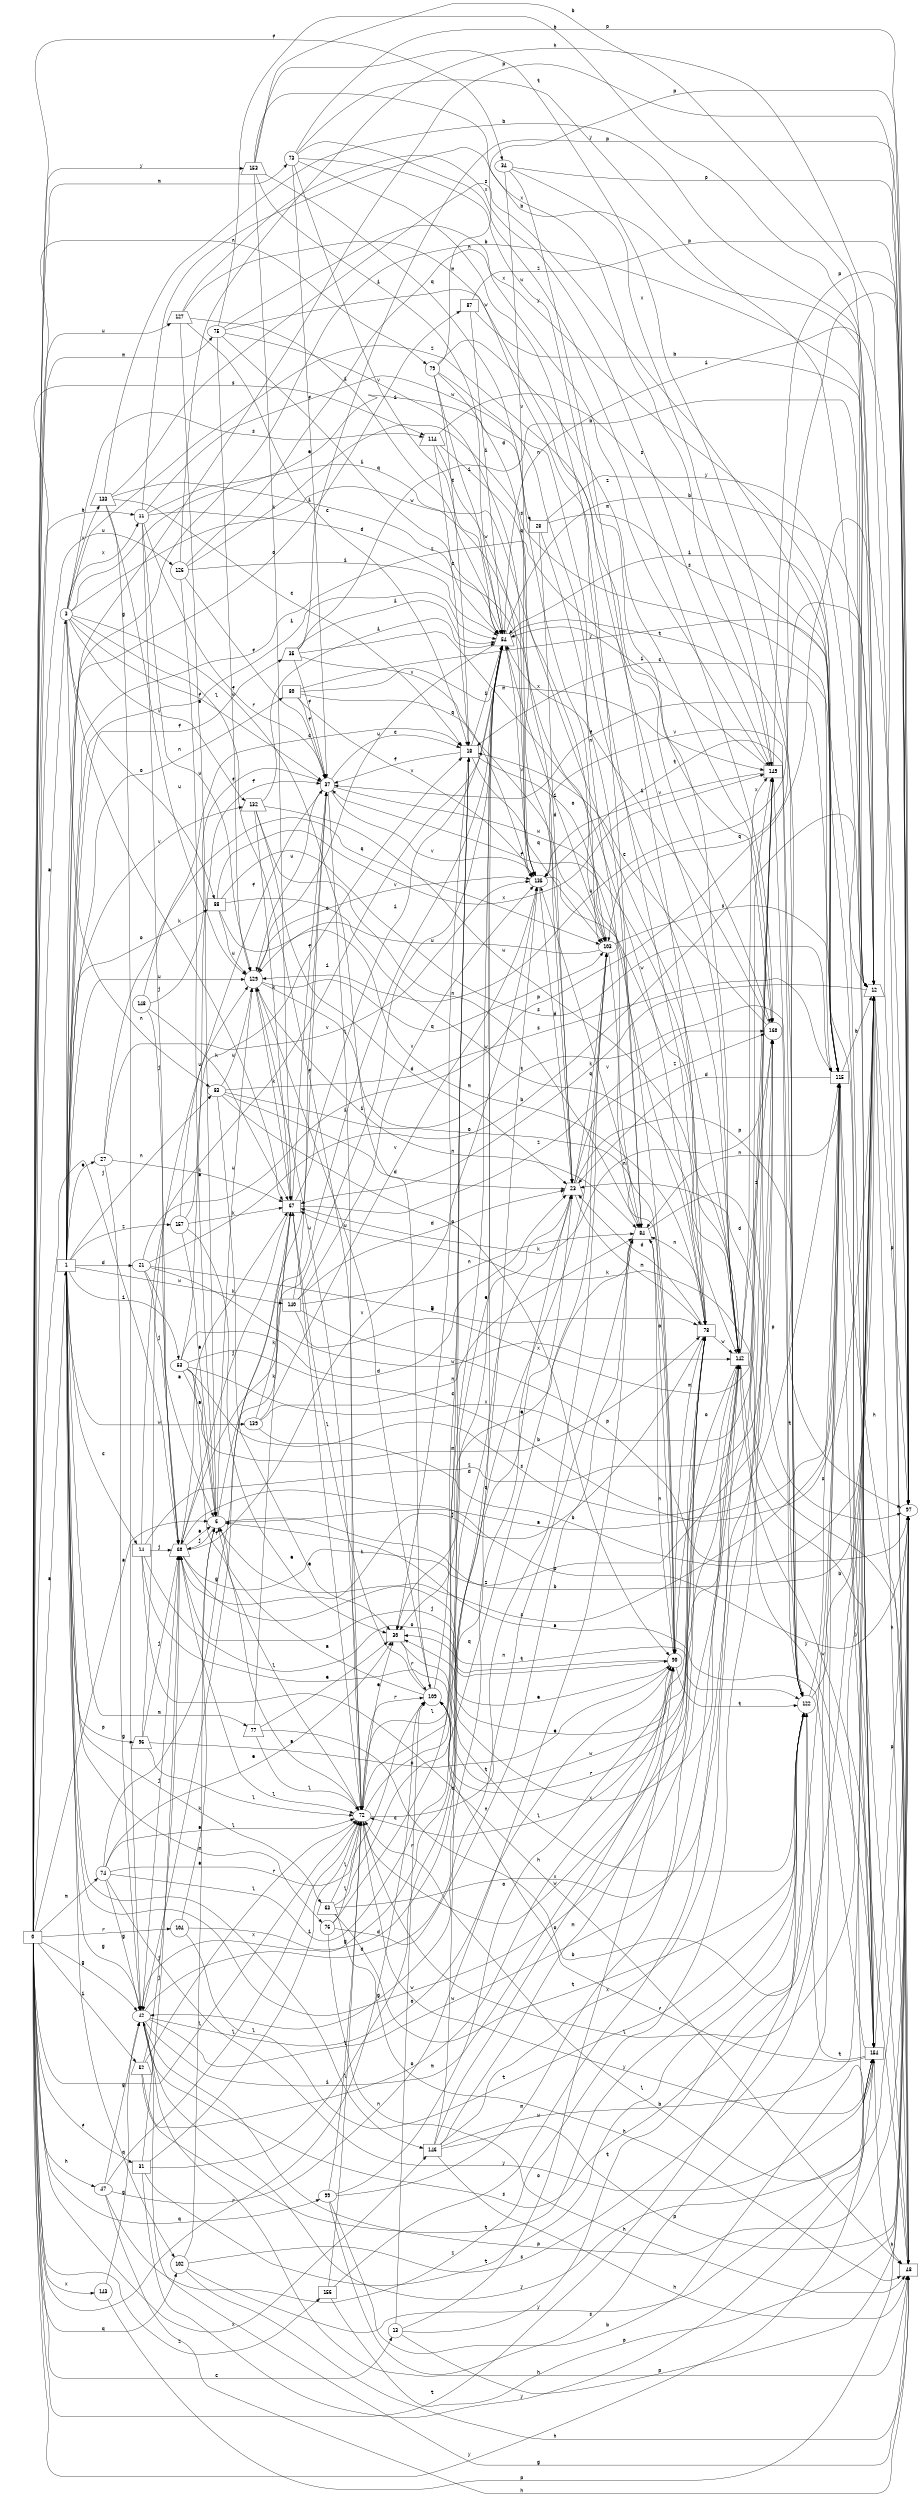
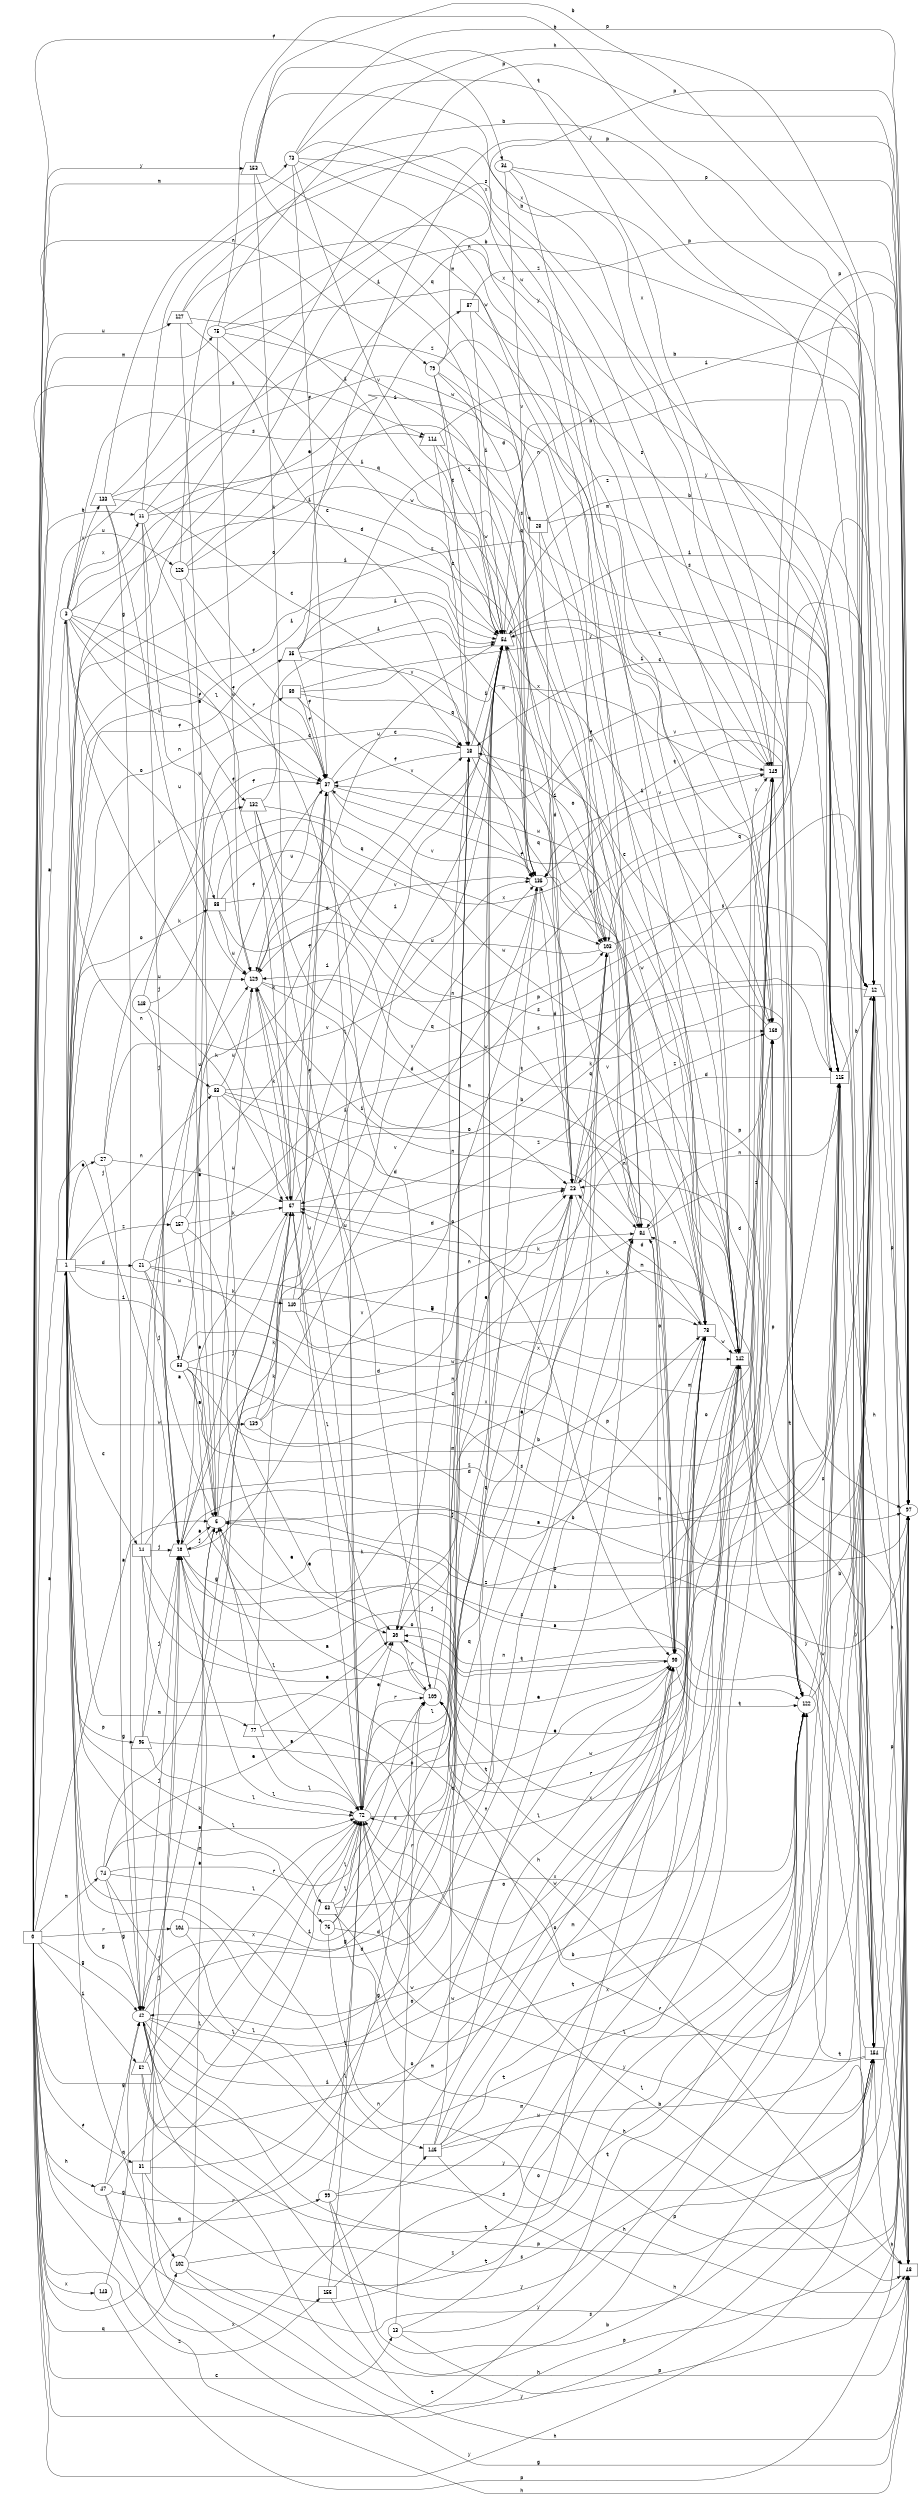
node "60": label "60" -> "10"
